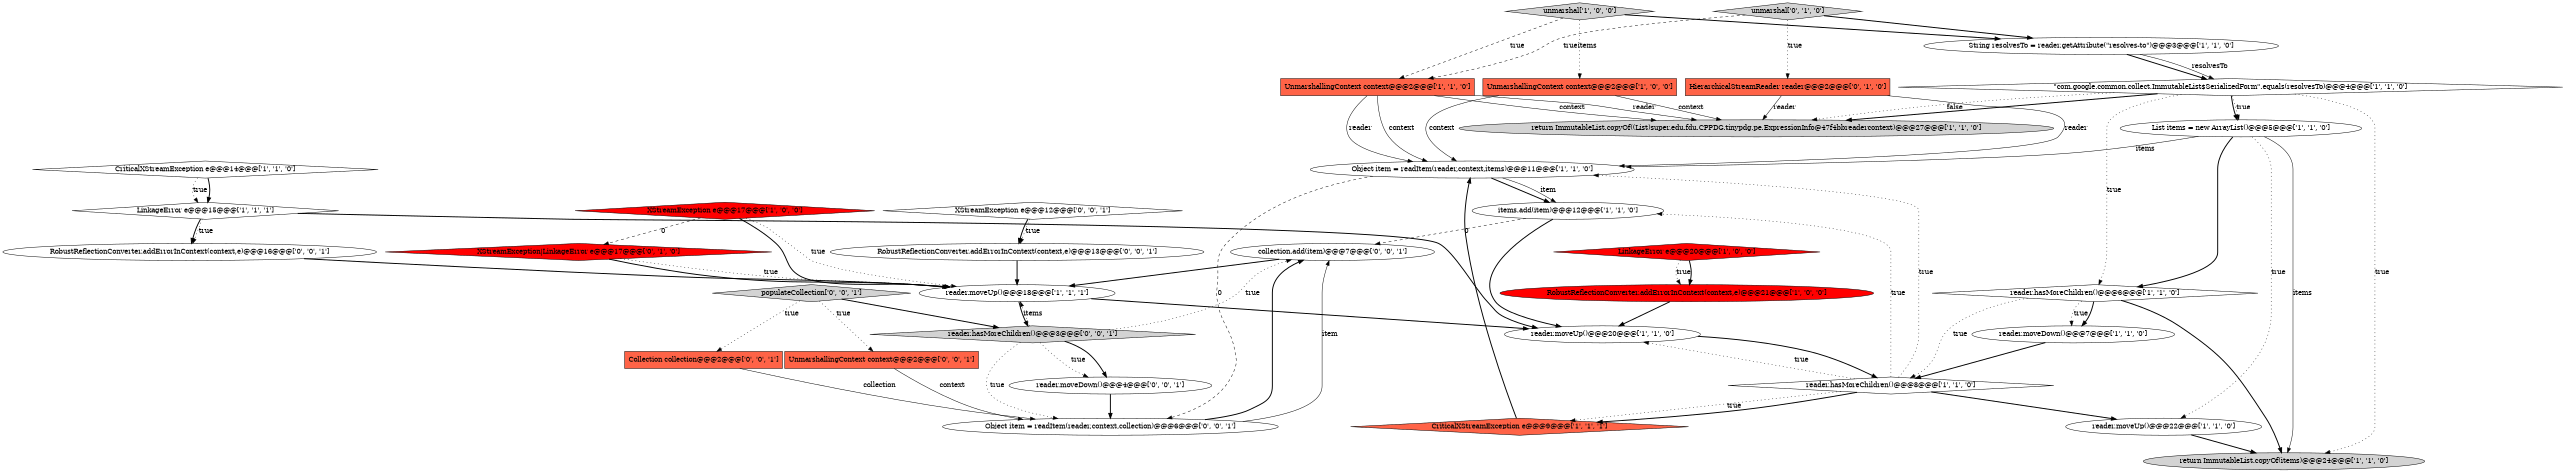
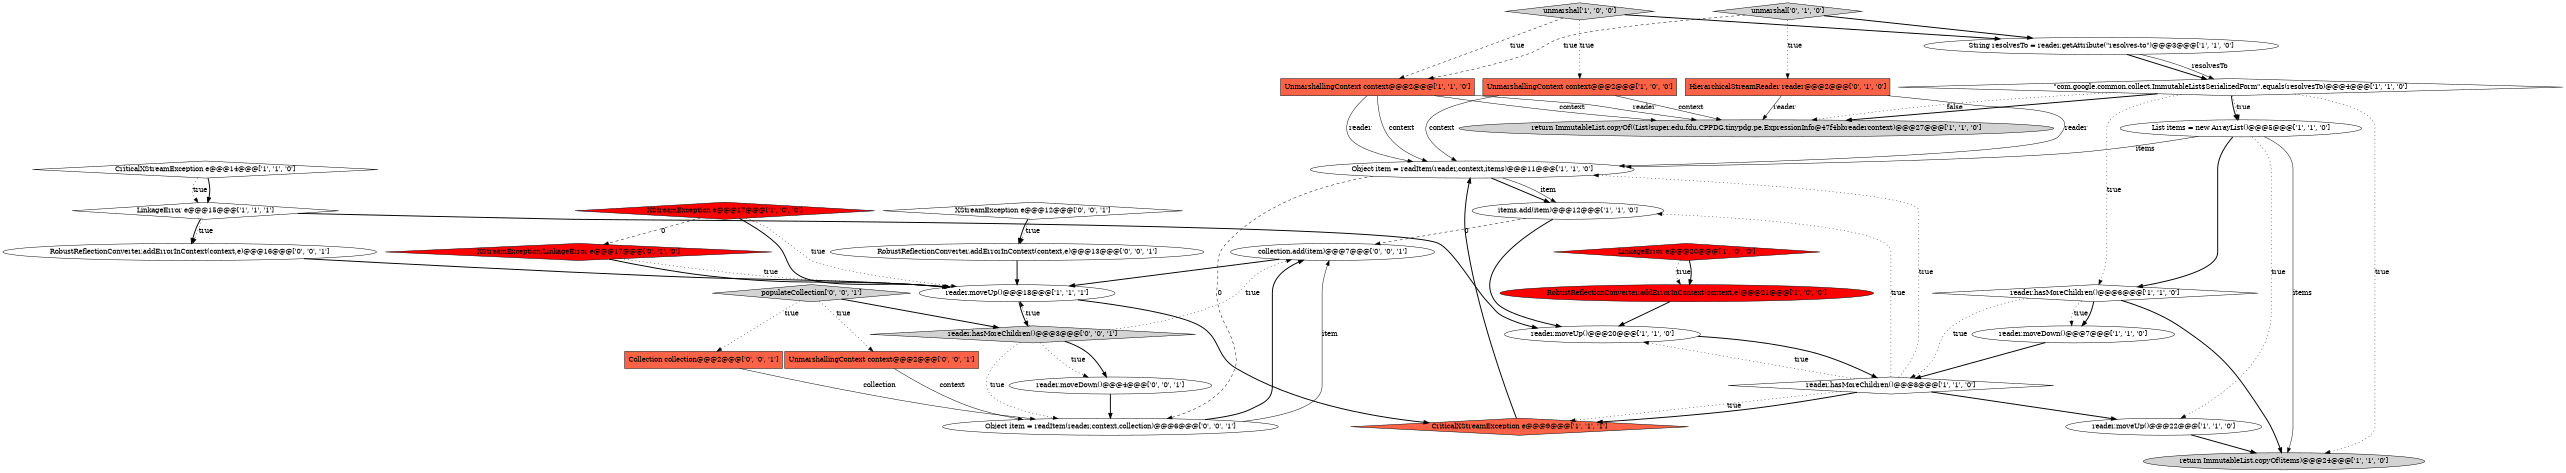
edge "unmarshal['1', '0', '0']" -> "UnmarshallingContext context@@@2@@@['1', '0', '0']": label "items" -> "true"
edge "reader.hasMoreChildren()@@@3@@@['0', '0', '1']" -> "reader.moveUp()@@@18@@@['1', '1', '1']": label "items" -> "true"
edge "reader.moveUp()@@@18@@@['1', '1', '1']" -> "reader.moveUp()@@@20@@@['1', '1', '0']": now "reader.moveUp()@@@18@@@['1', '1', '1']" -> "CriticalXStreamException e@@@9@@@['1', '1', '1']"
